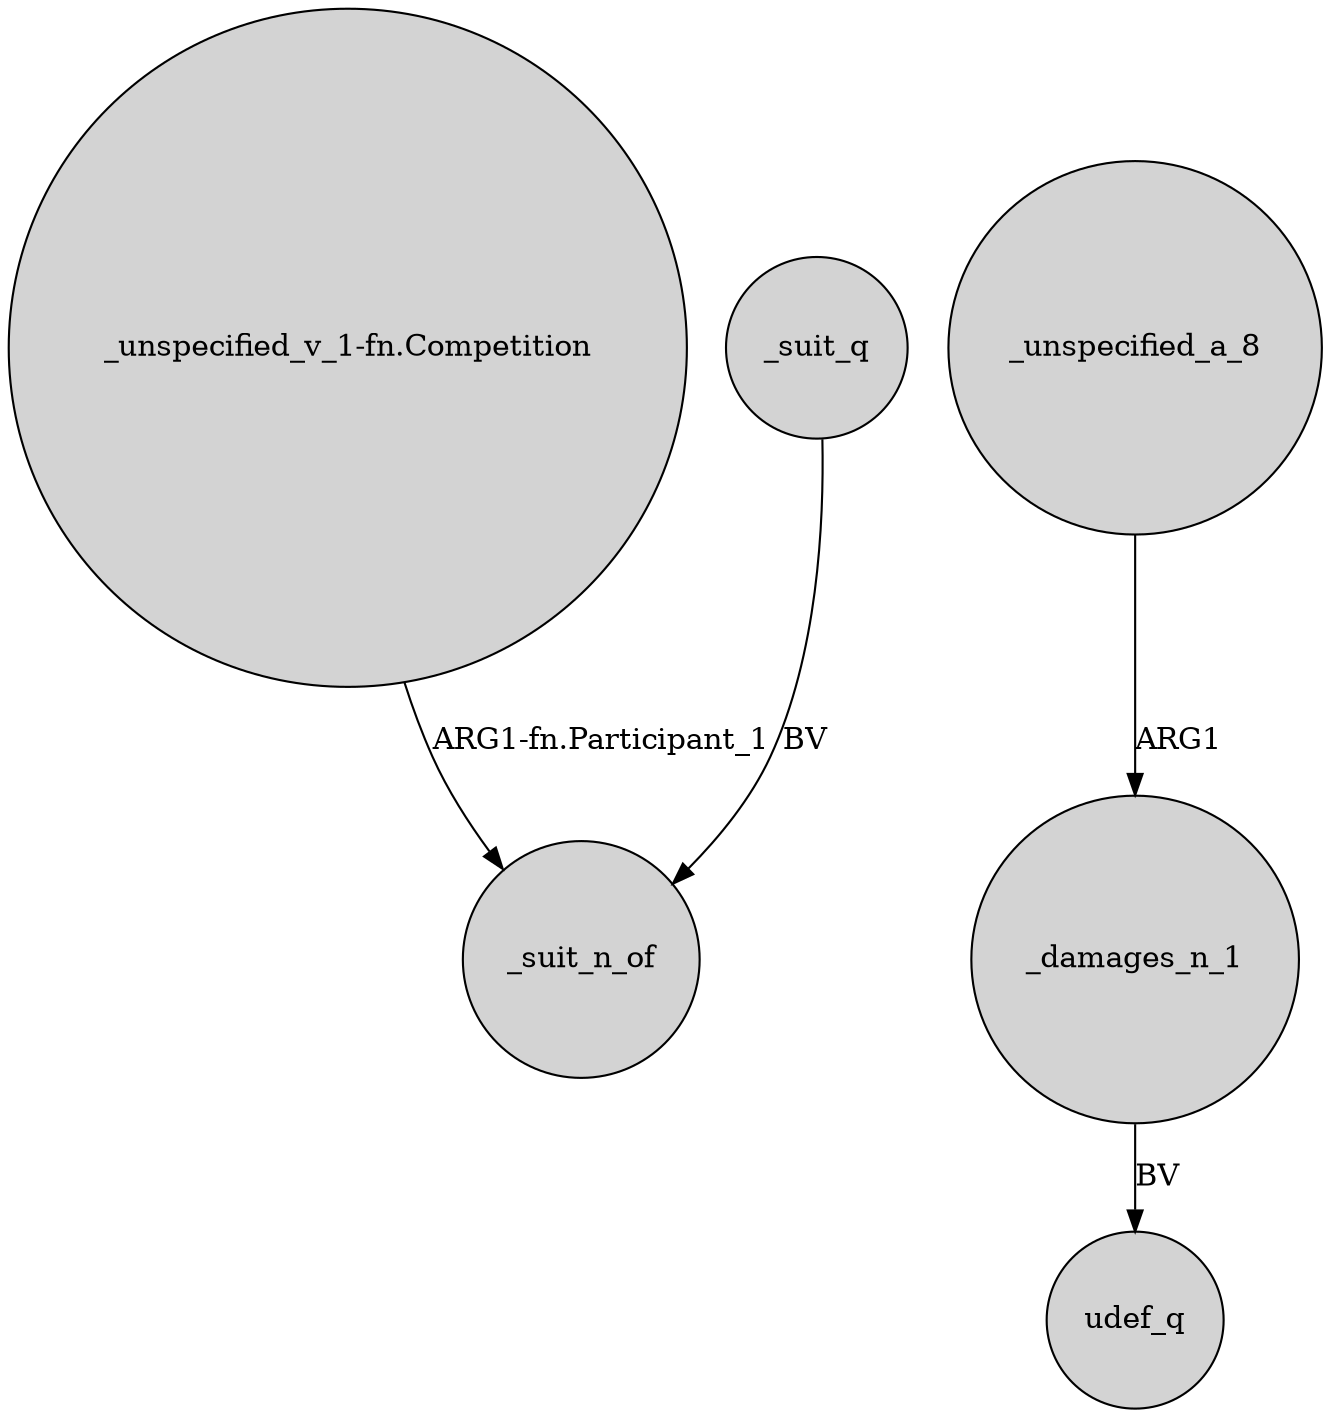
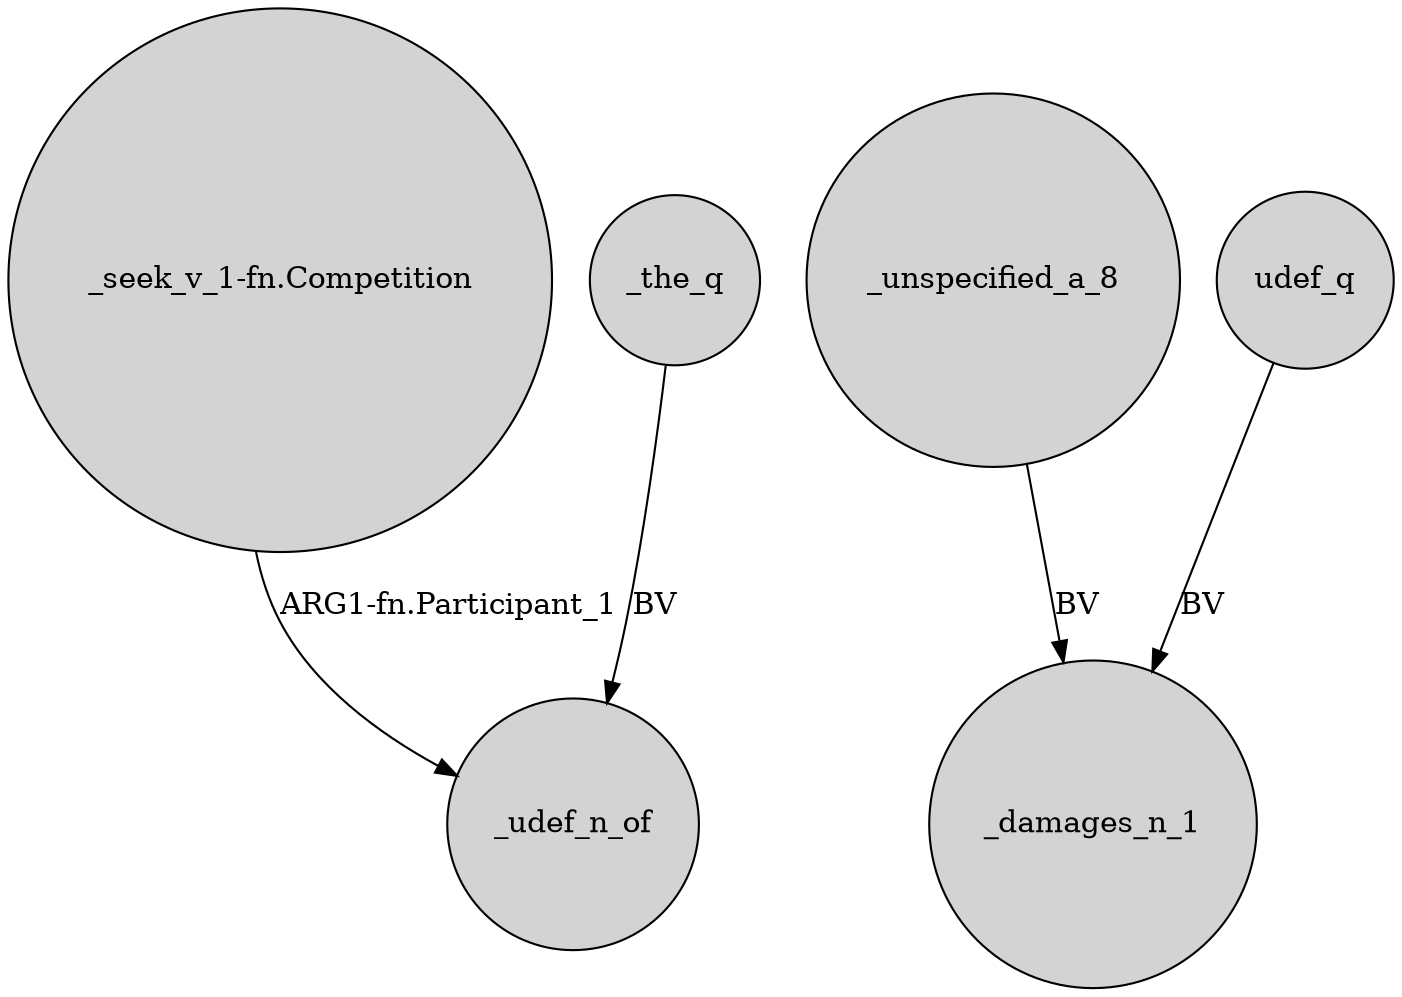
node "_unspecified_v_1-fn.Competition": label "_unspecified_v_1-fn.Competition" -> "_seek_v_1-fn.Competition"
node "_suit_q": label "_suit_q" -> "_the_q"
edge "_unspecified_a_8" -> "_damages_n_1": label "ARG1" -> "BV"
node "_suit_n_of": label "_suit_n_of" -> "_udef_n_of"
edge "_damages_n_1" -> "udef_q": reversed
